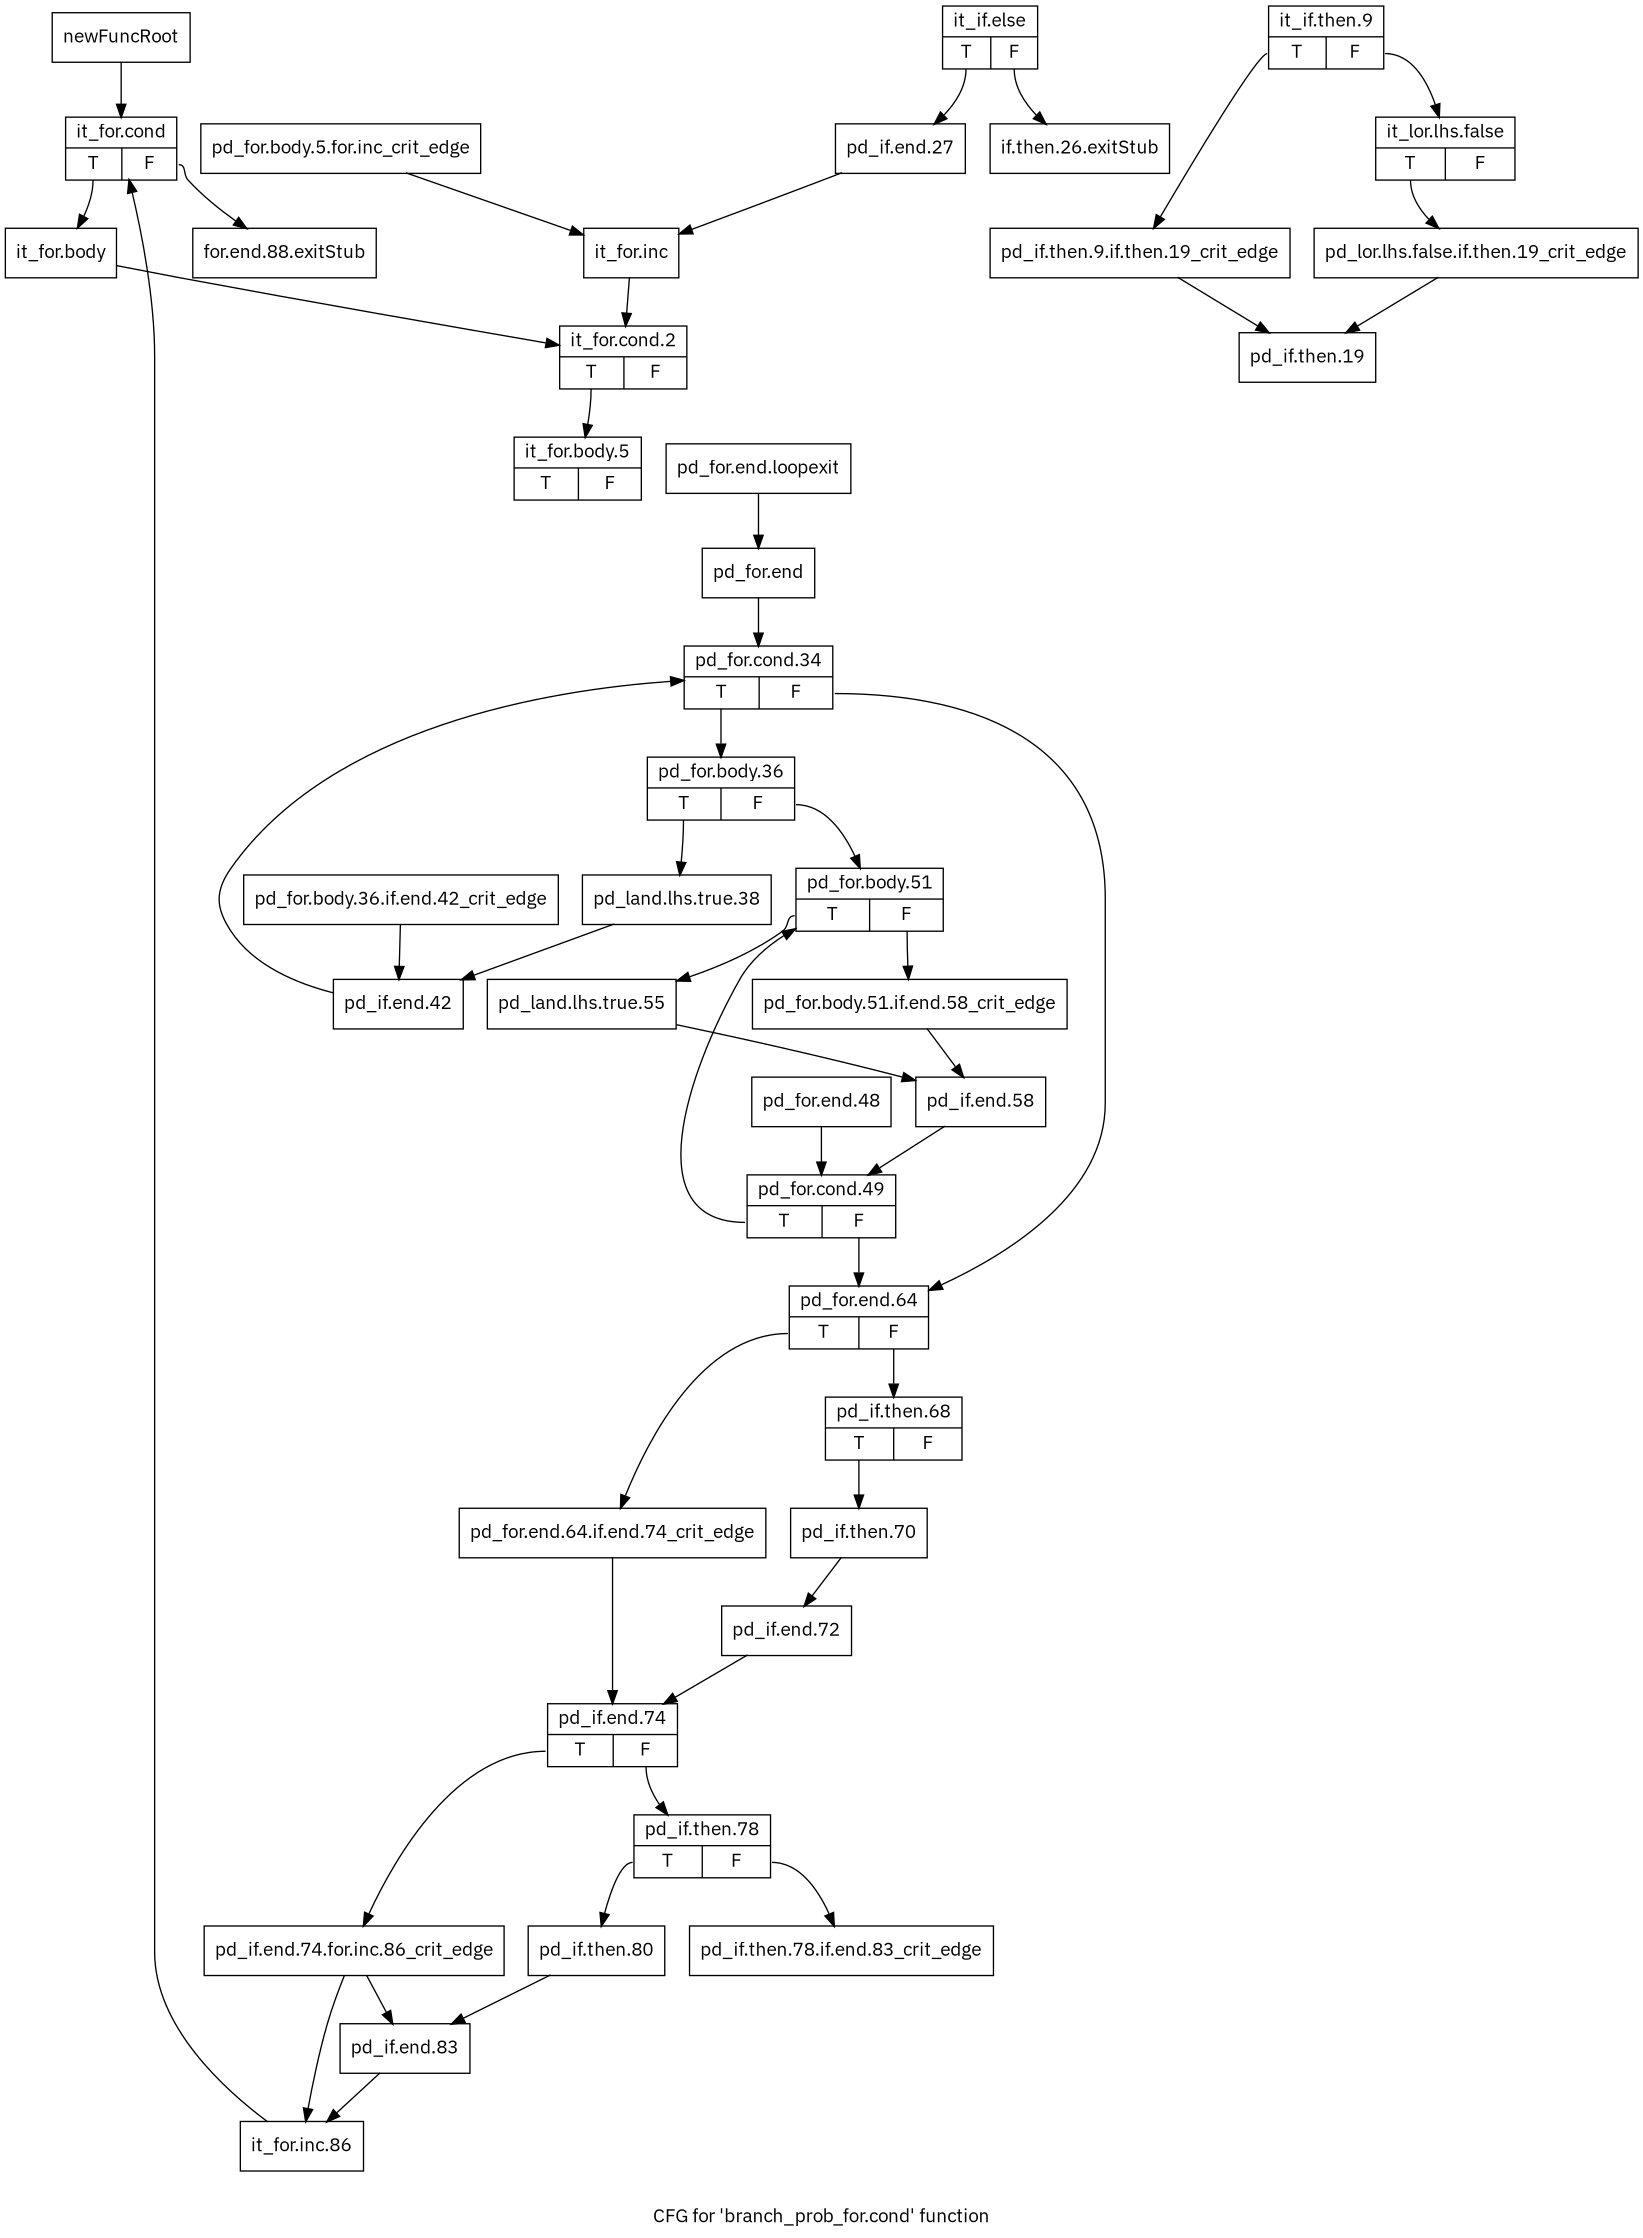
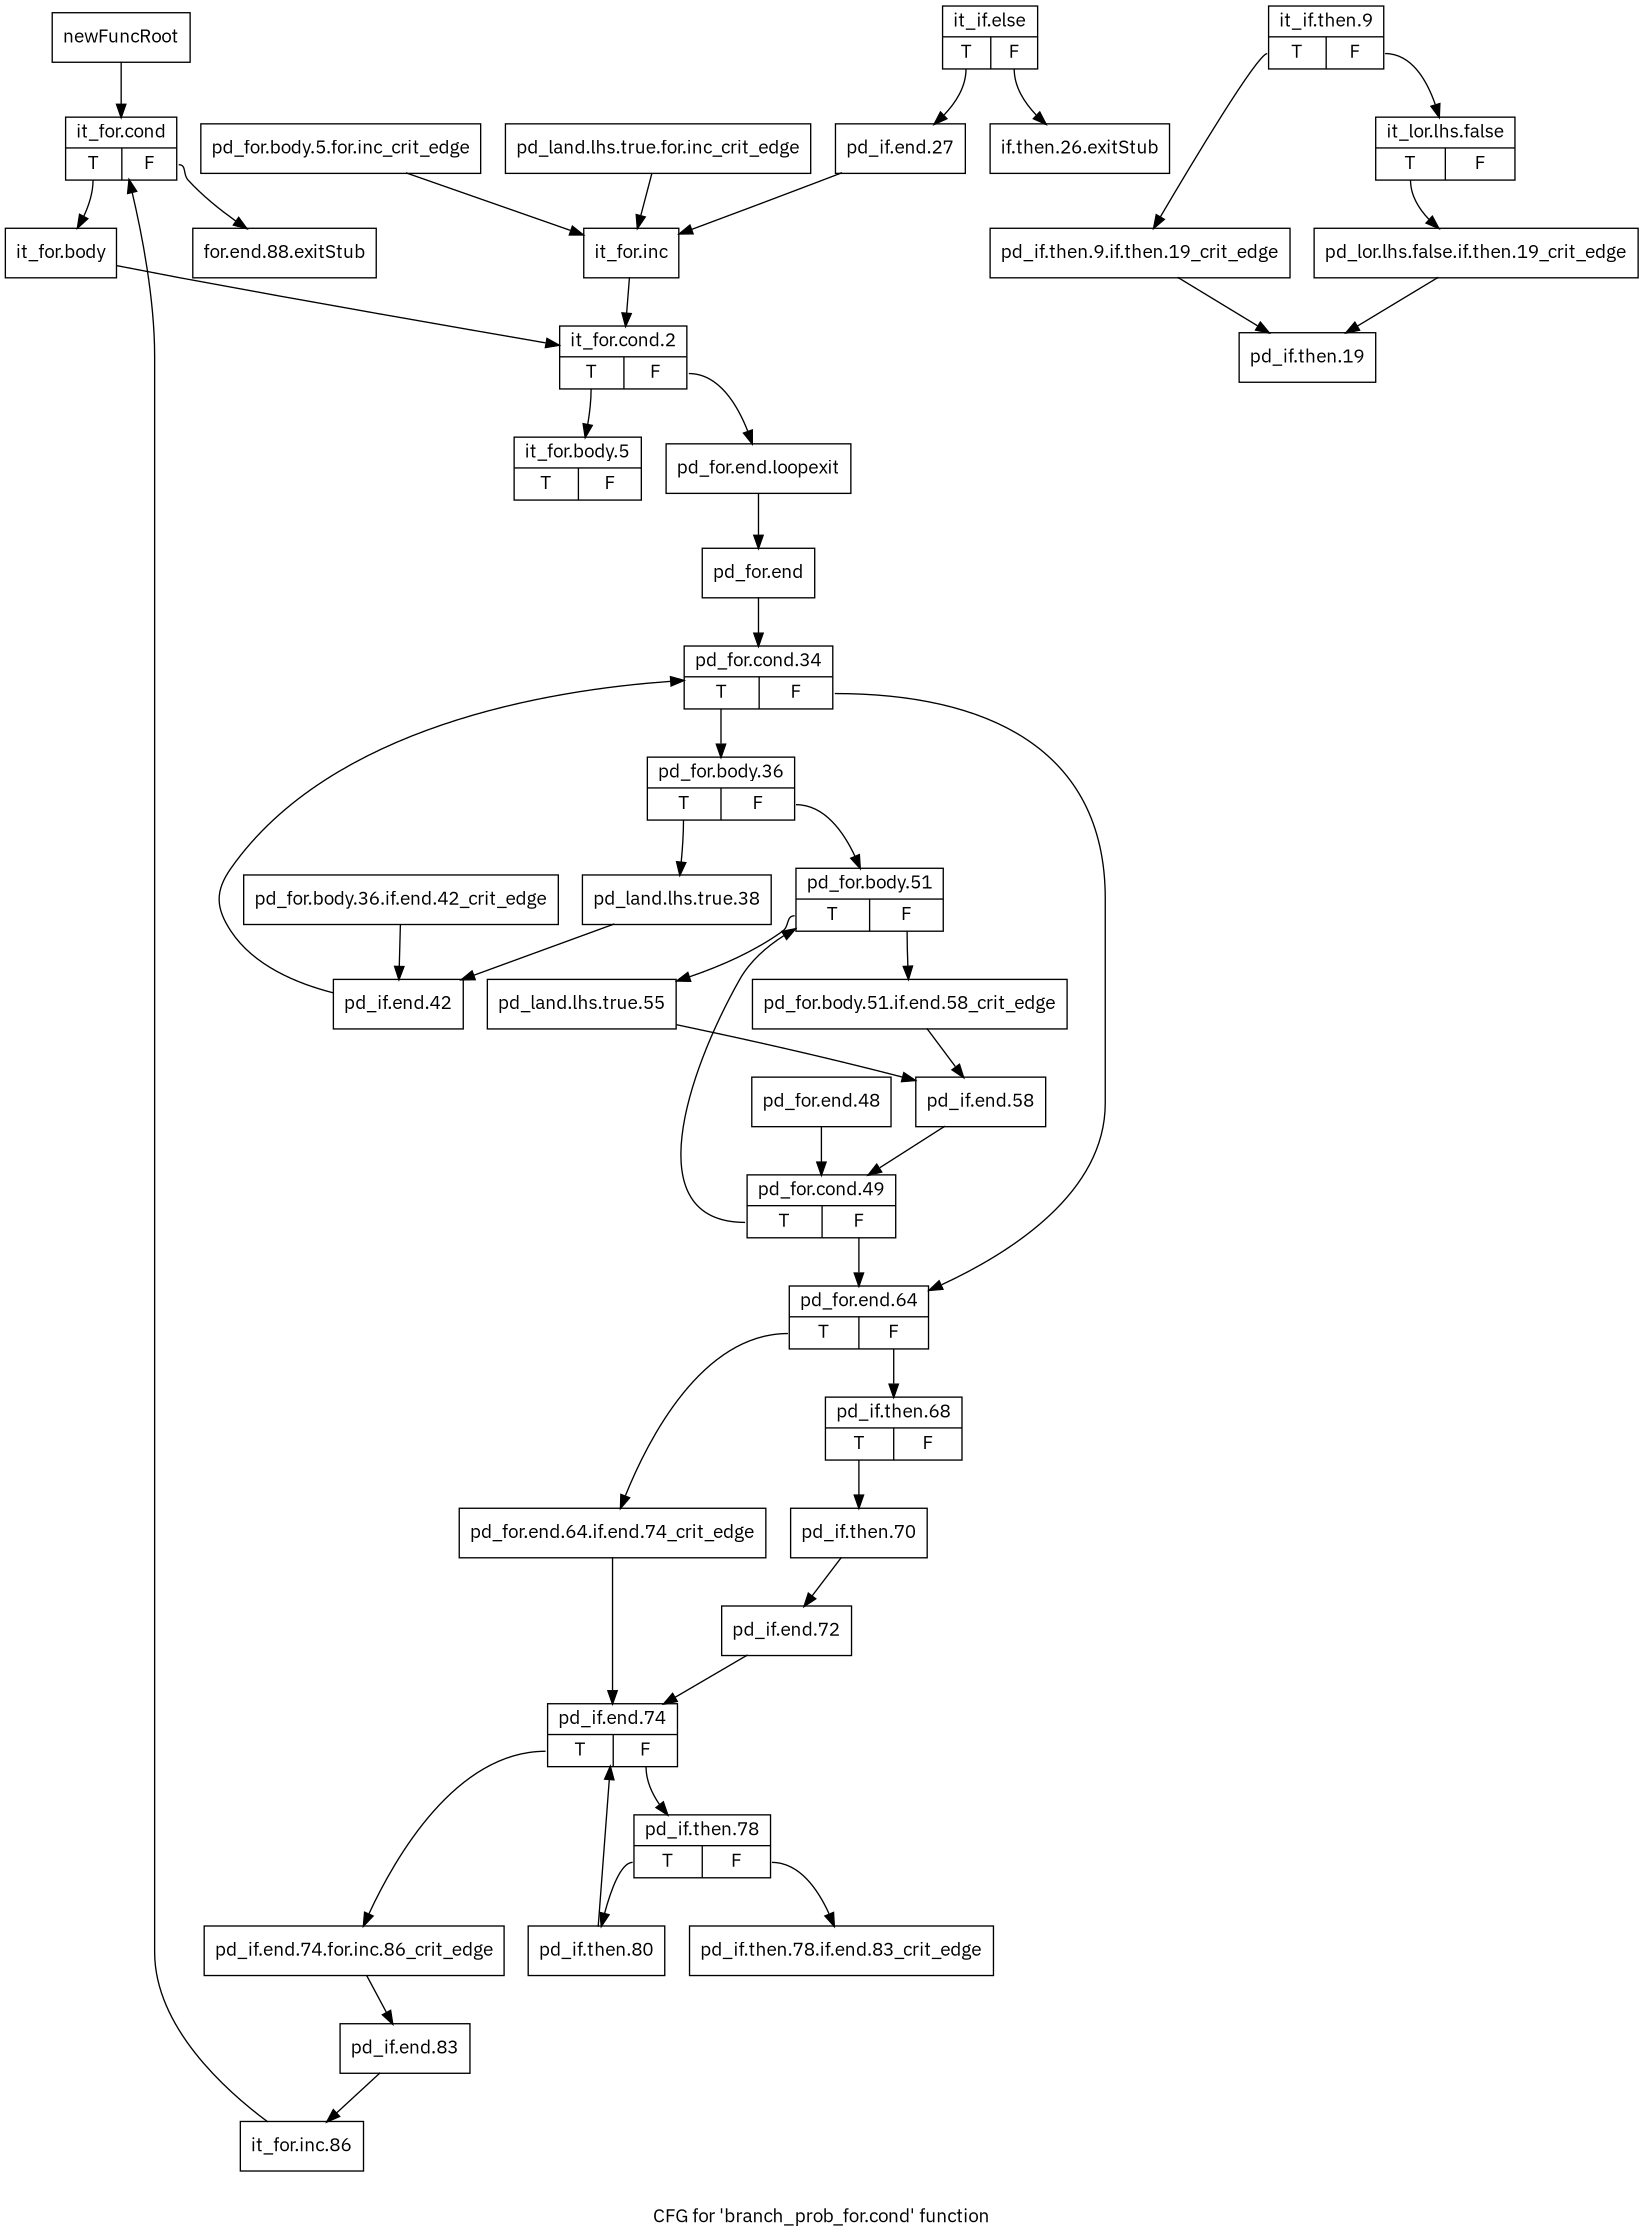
node "pd_land.lhs.true.for.inc_crit_edge": added
edge "it_for.cond.2" -> "pd_for.end.loopexit": added
edge "pd_if.then.80" -> "pd_if.end.83": now "pd_if.then.80" -> "pd_if.end.74"
edge "pd_if.end.74.for.inc.86_crit_edge" -> "it_for.inc.86": removed
